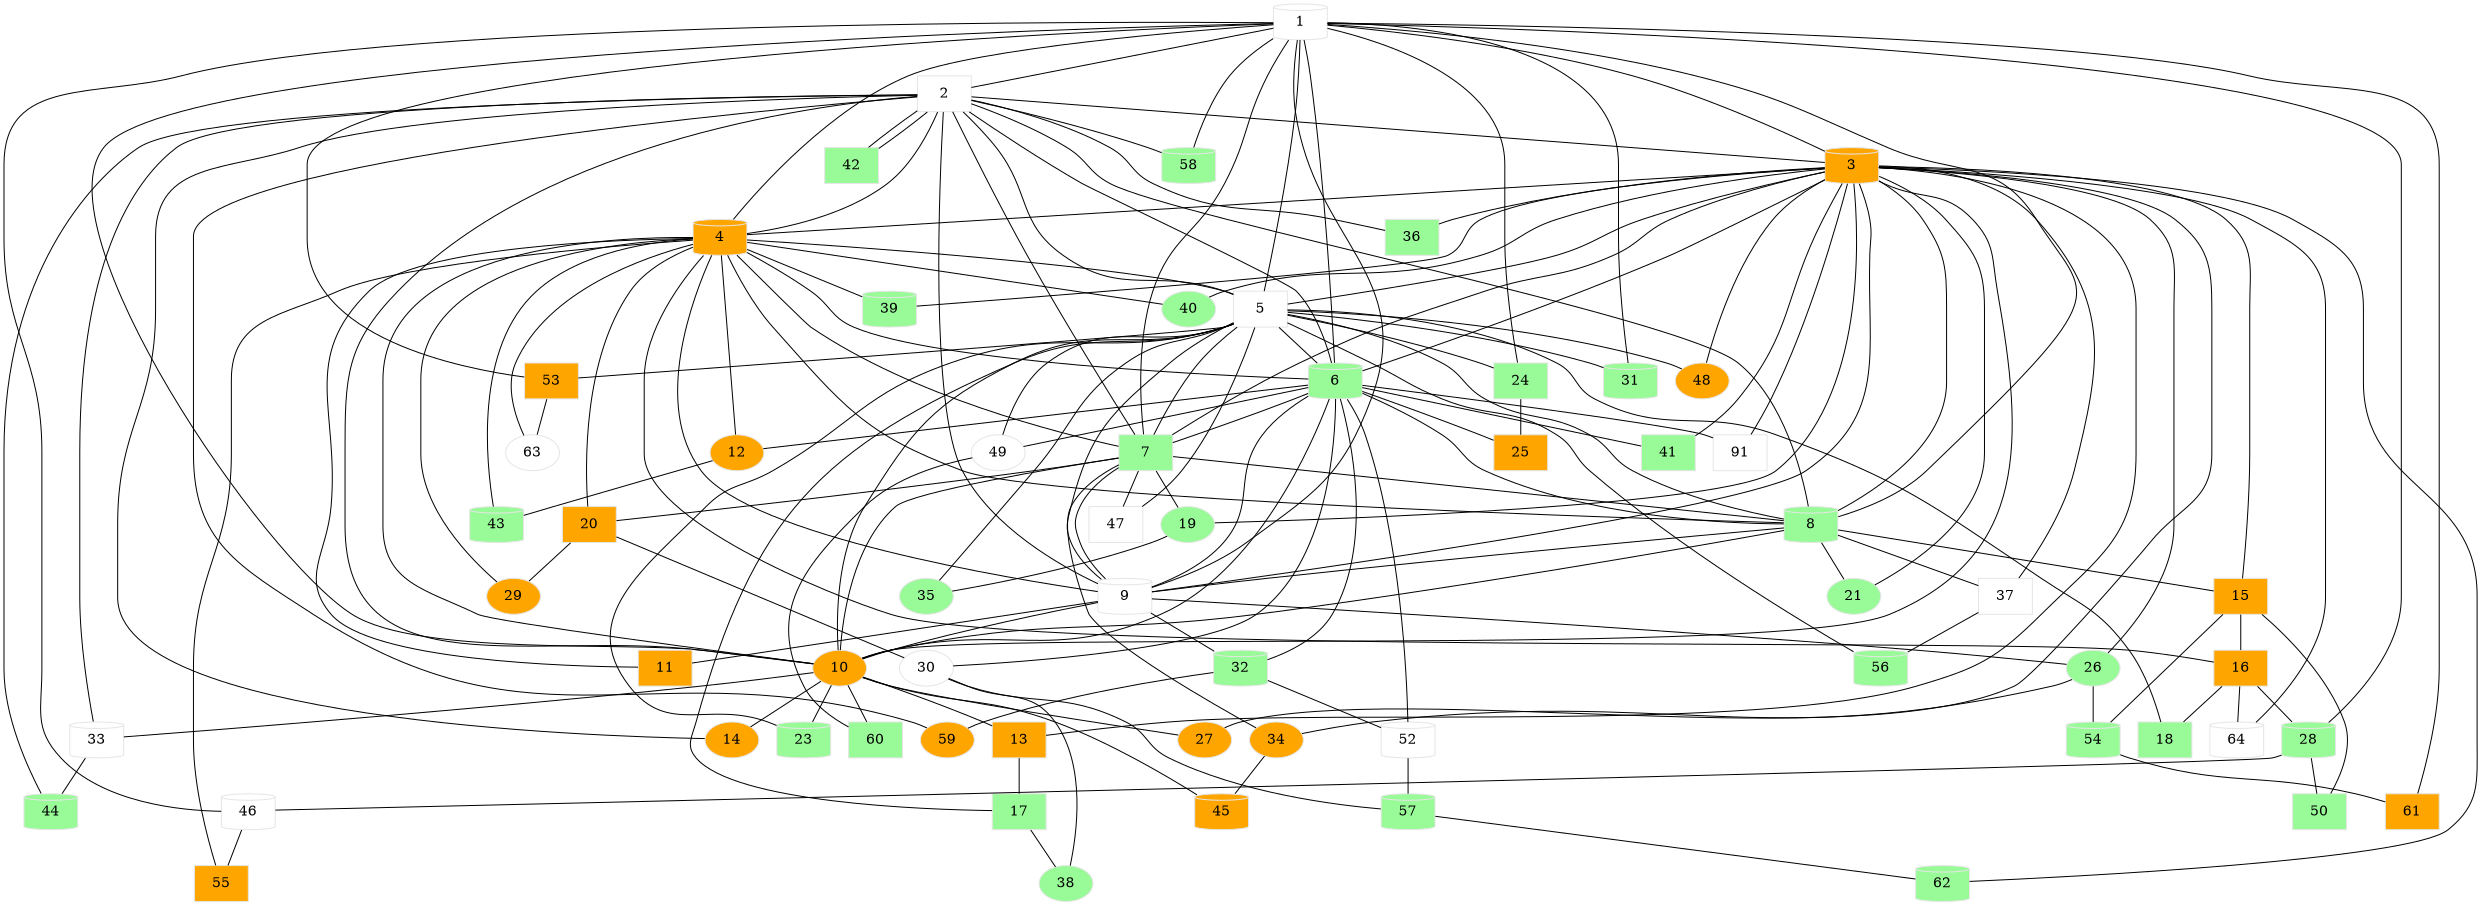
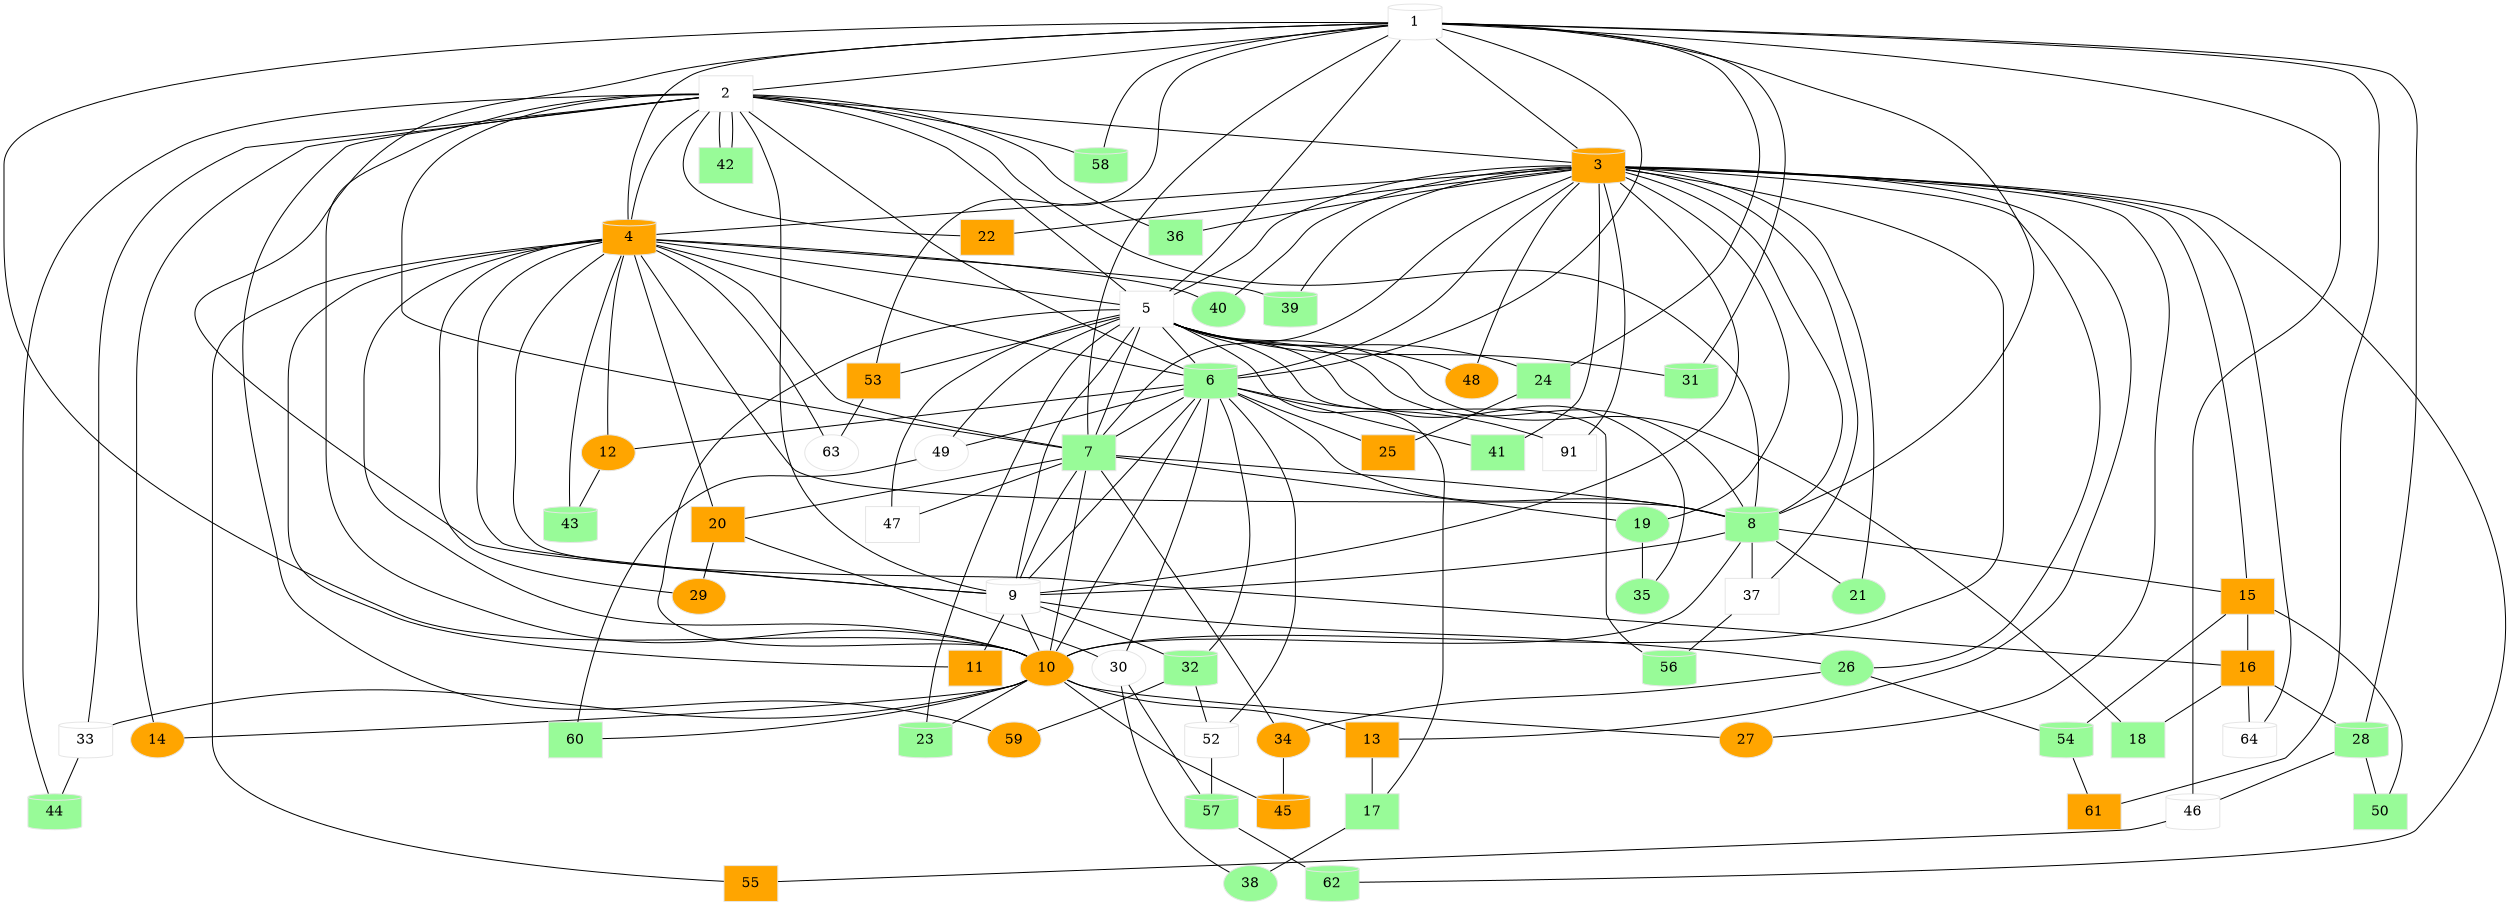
node "22": added
